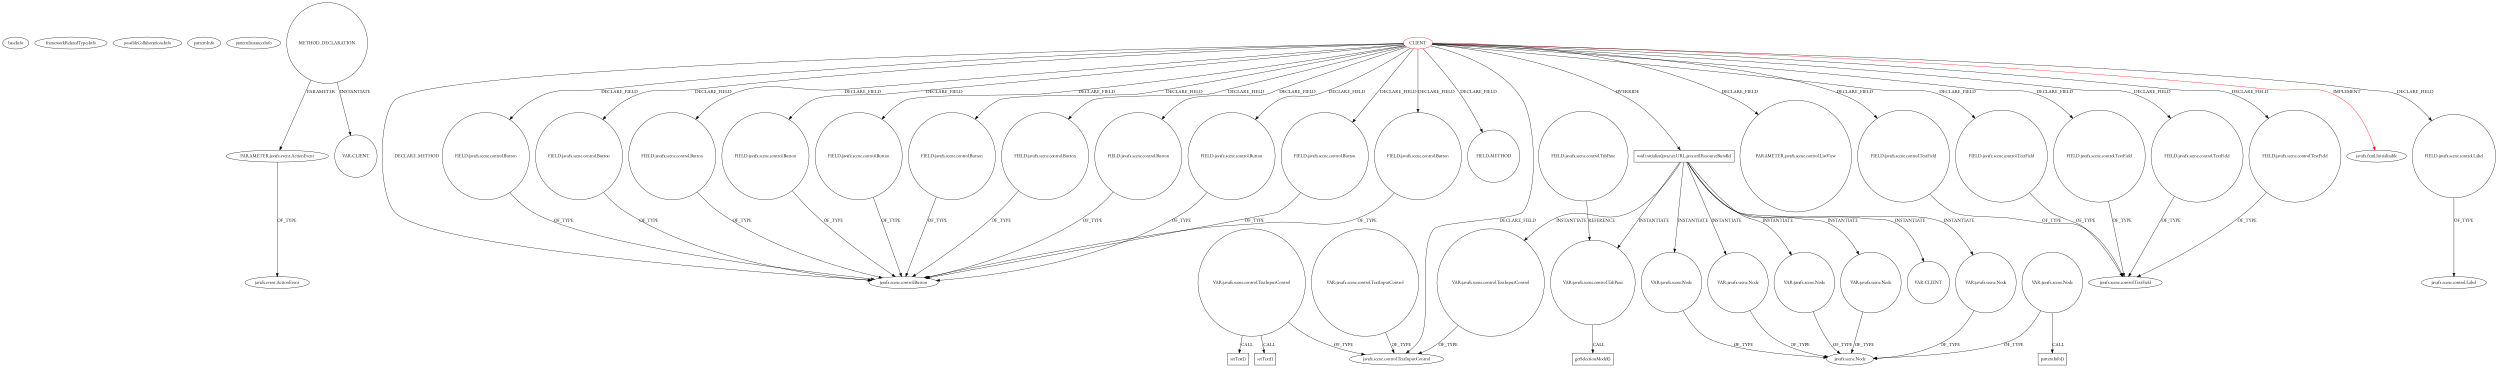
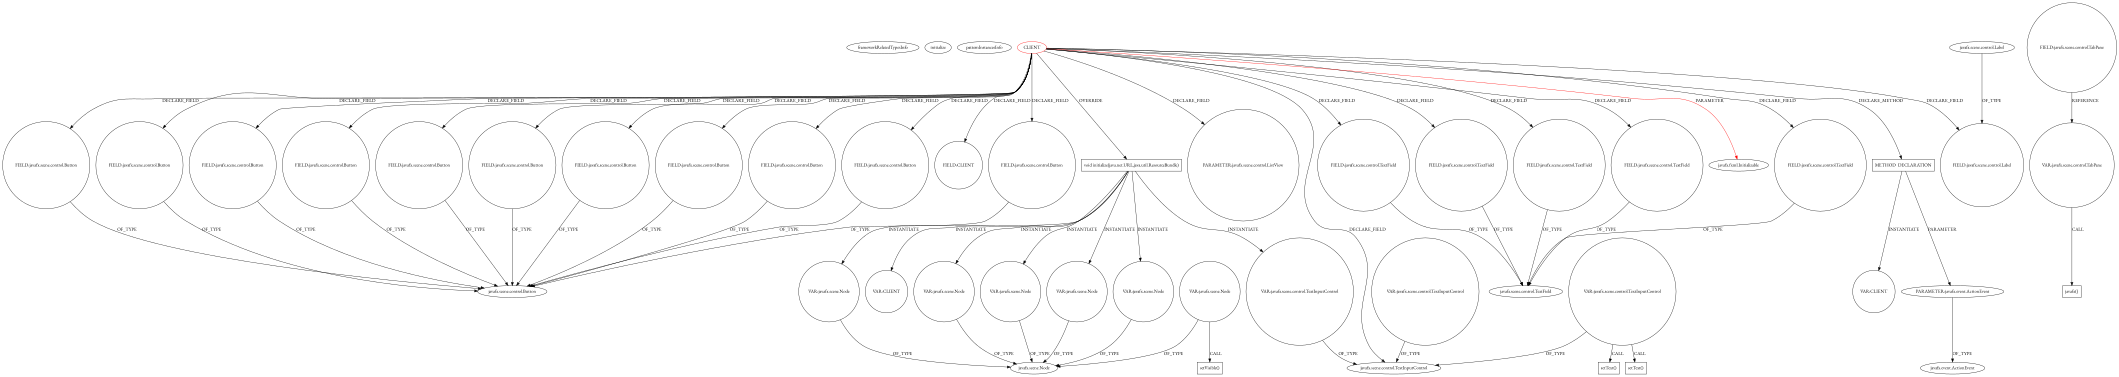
node "baseInfo": removed
node "possibleCollaborationsInfo": label "possibleCollaborationsInfo" -> "initialize"
node "patternInfo": removed
node "METHOD_DECLARATION": shape circle -> box
edge "CLIENT" -> "javafx.scene.control.Button": now "CLIENT" -> "METHOD_DECLARATION"
edge "CLIENT" -> "javafx.fxml.Initializable": label "IMPLEMENT" -> "PARAMETER"
node "FIELD:METHOD": label "FIELD:METHOD" -> "FIELD:CLIENT"
edge "void initialize(java.net.URL,java.util.ResourceBundle)" -> "VAR:javafx.scene.control.TabPane": removed, label "INSTANTIATE"
edge "FIELD:javafx.scene.control.Label" -> "javafx.scene.control.Label": reversed
node "getSelectionModel()": label "getSelectionModel()" -> "javafx()"
node "patternInfo()": label "patternInfo()" -> "setVisible()"
